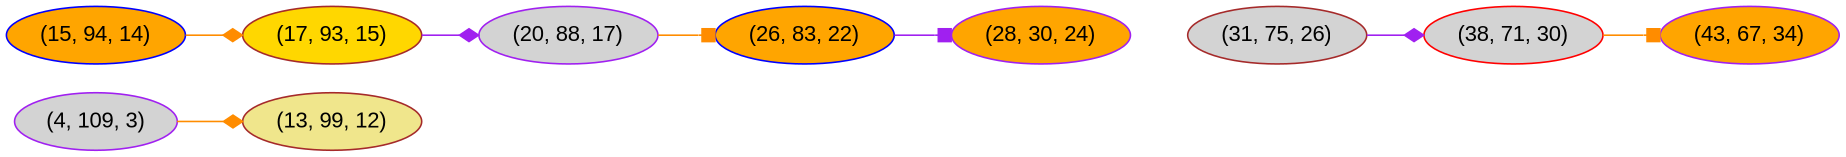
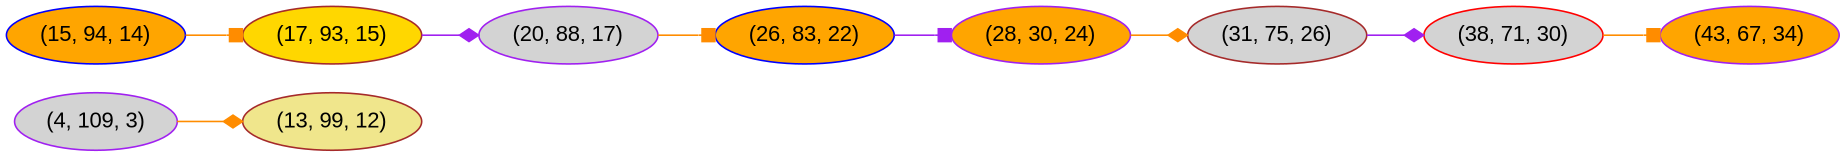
edge "(15, 94, 14)" -> "(17, 93, 15)": arrowhead diamond -> box
edge "(28, 30, 24)" -> "(31, 75, 26)": added
